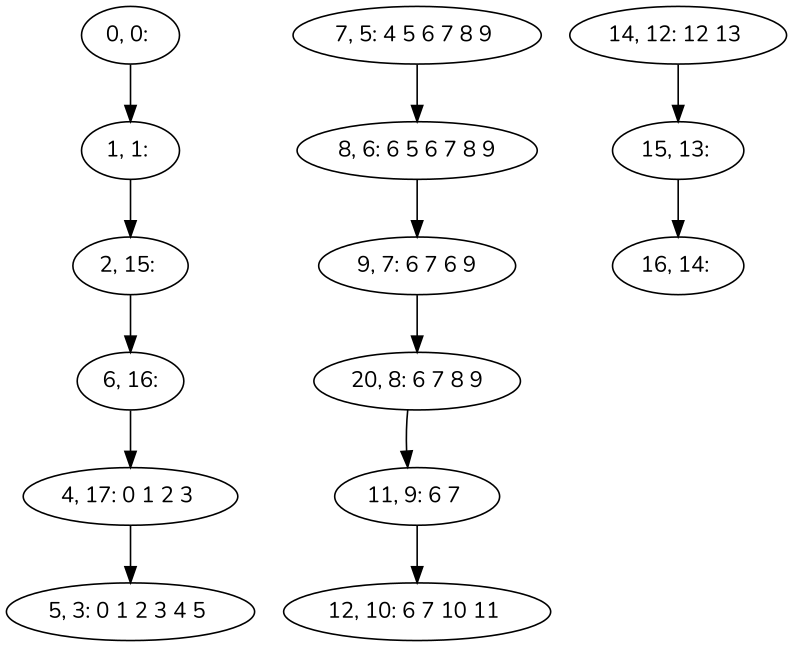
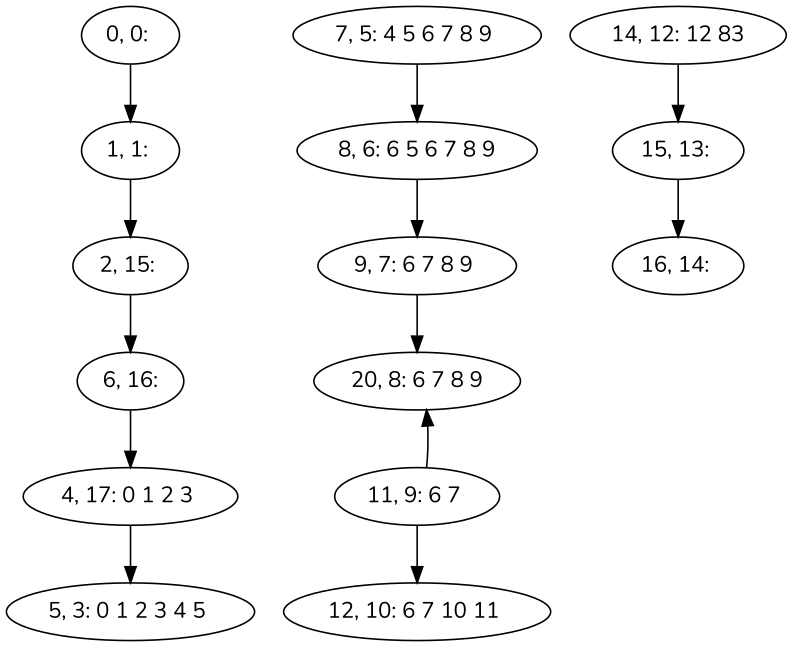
node "14, 12: 12 13": label "14, 12: 12 13" -> "14, 12: 12 83"
node "9, 7: 6 7 6 9": label "9, 7: 6 7 6 9" -> "9, 7: 6 7 8 9"
edge "20, 8: 6 7 8 9" -> "11, 9: 6 7": reversed
